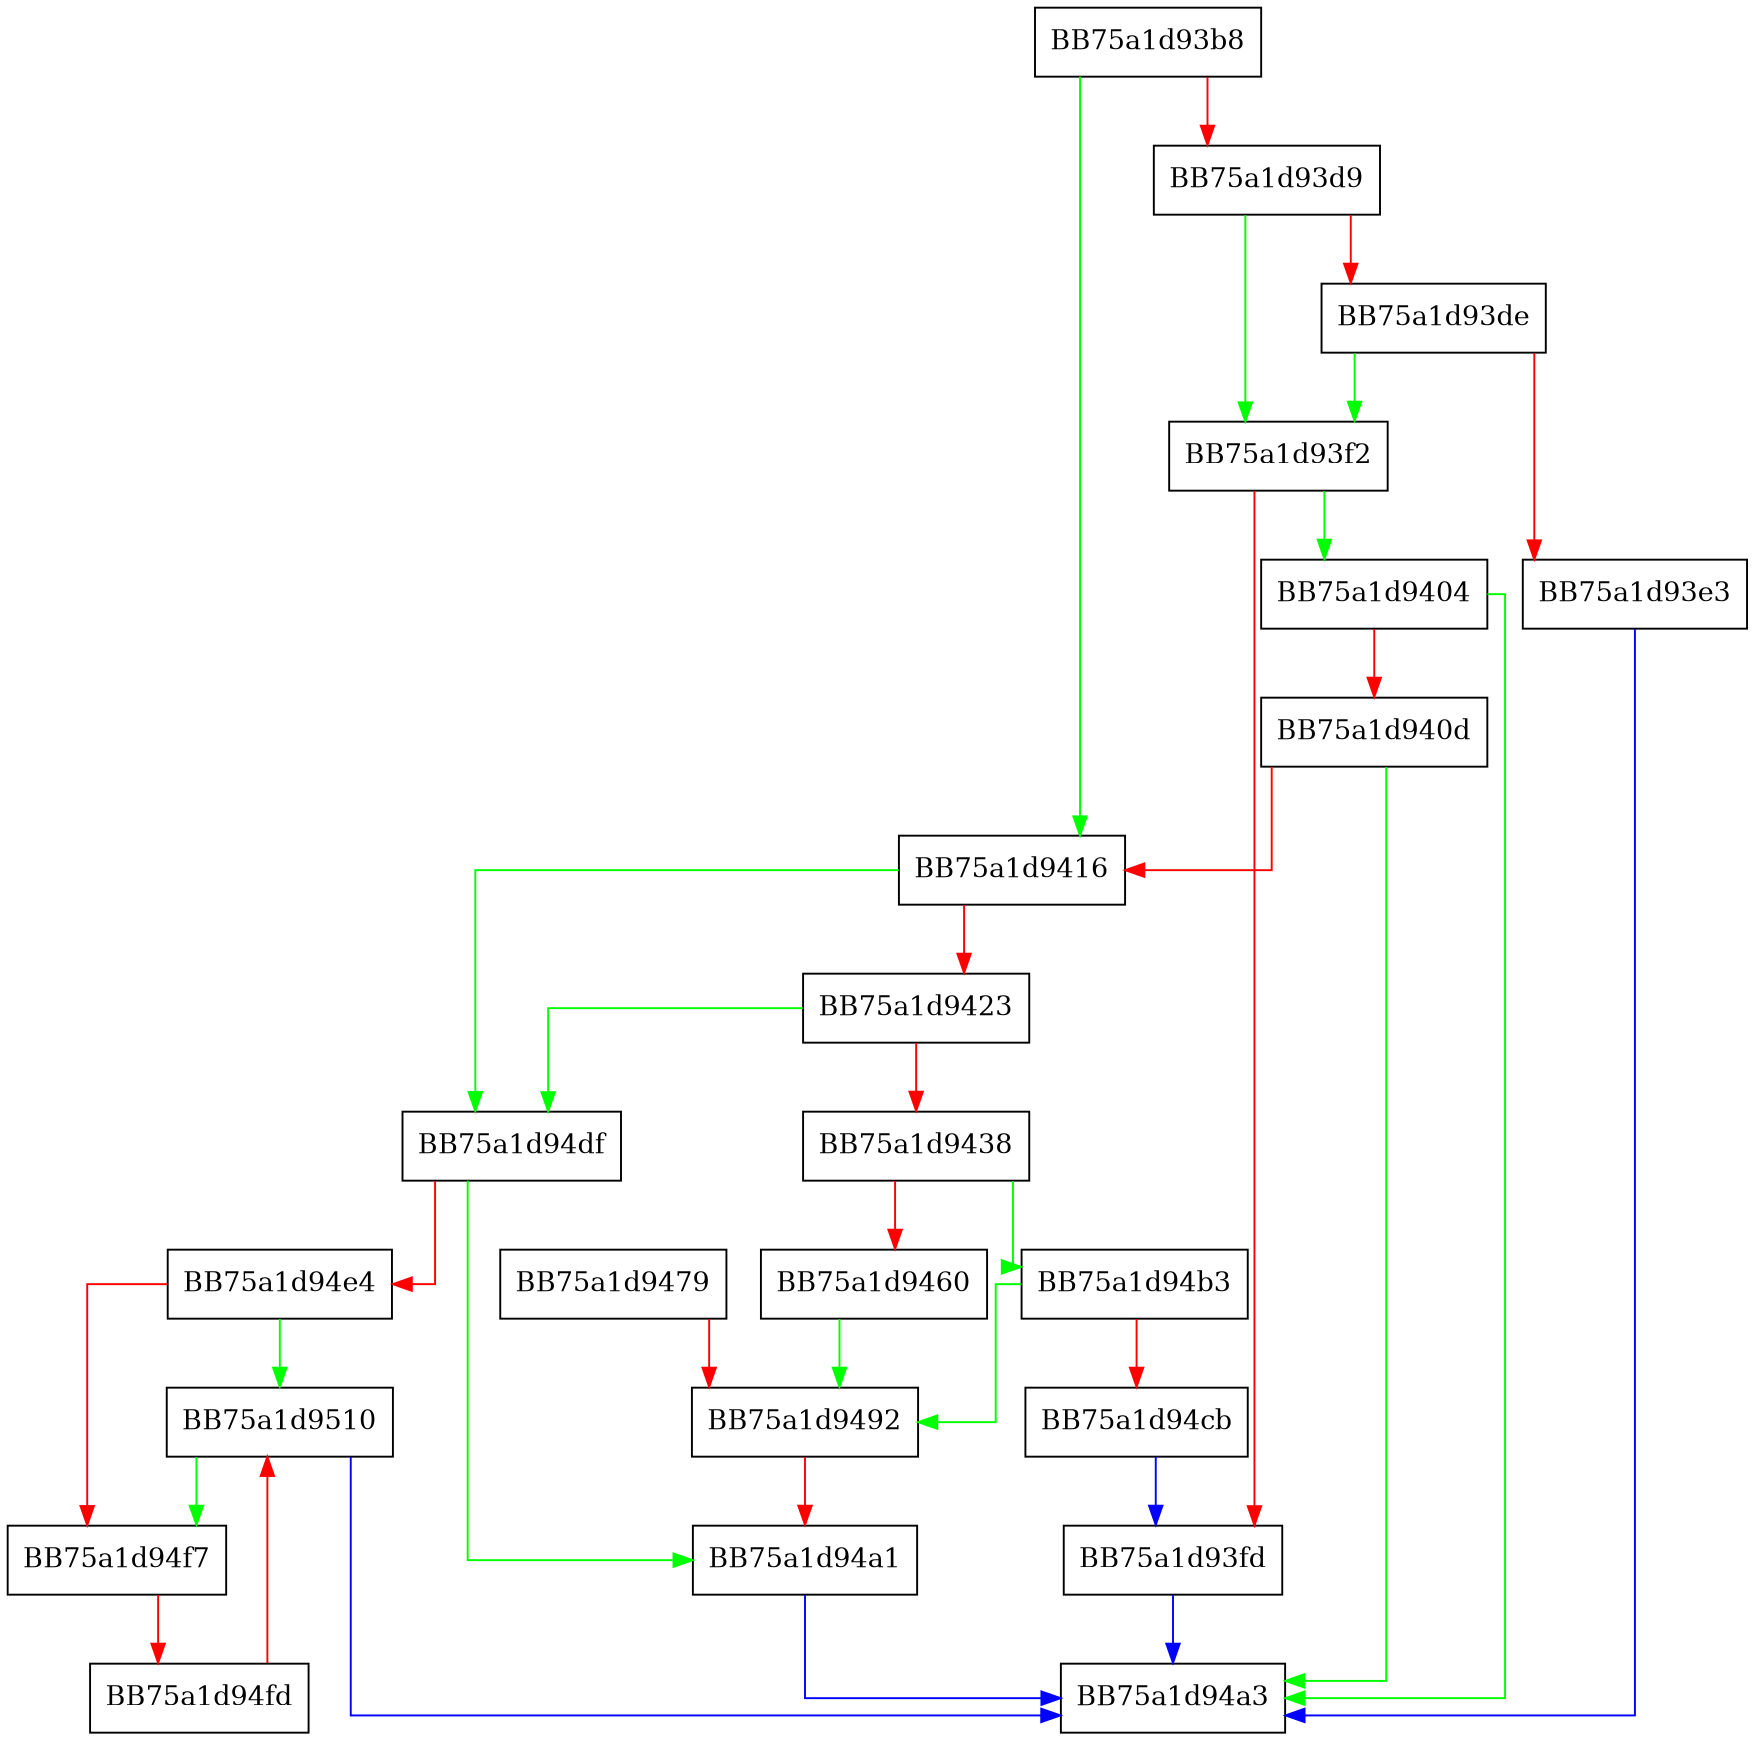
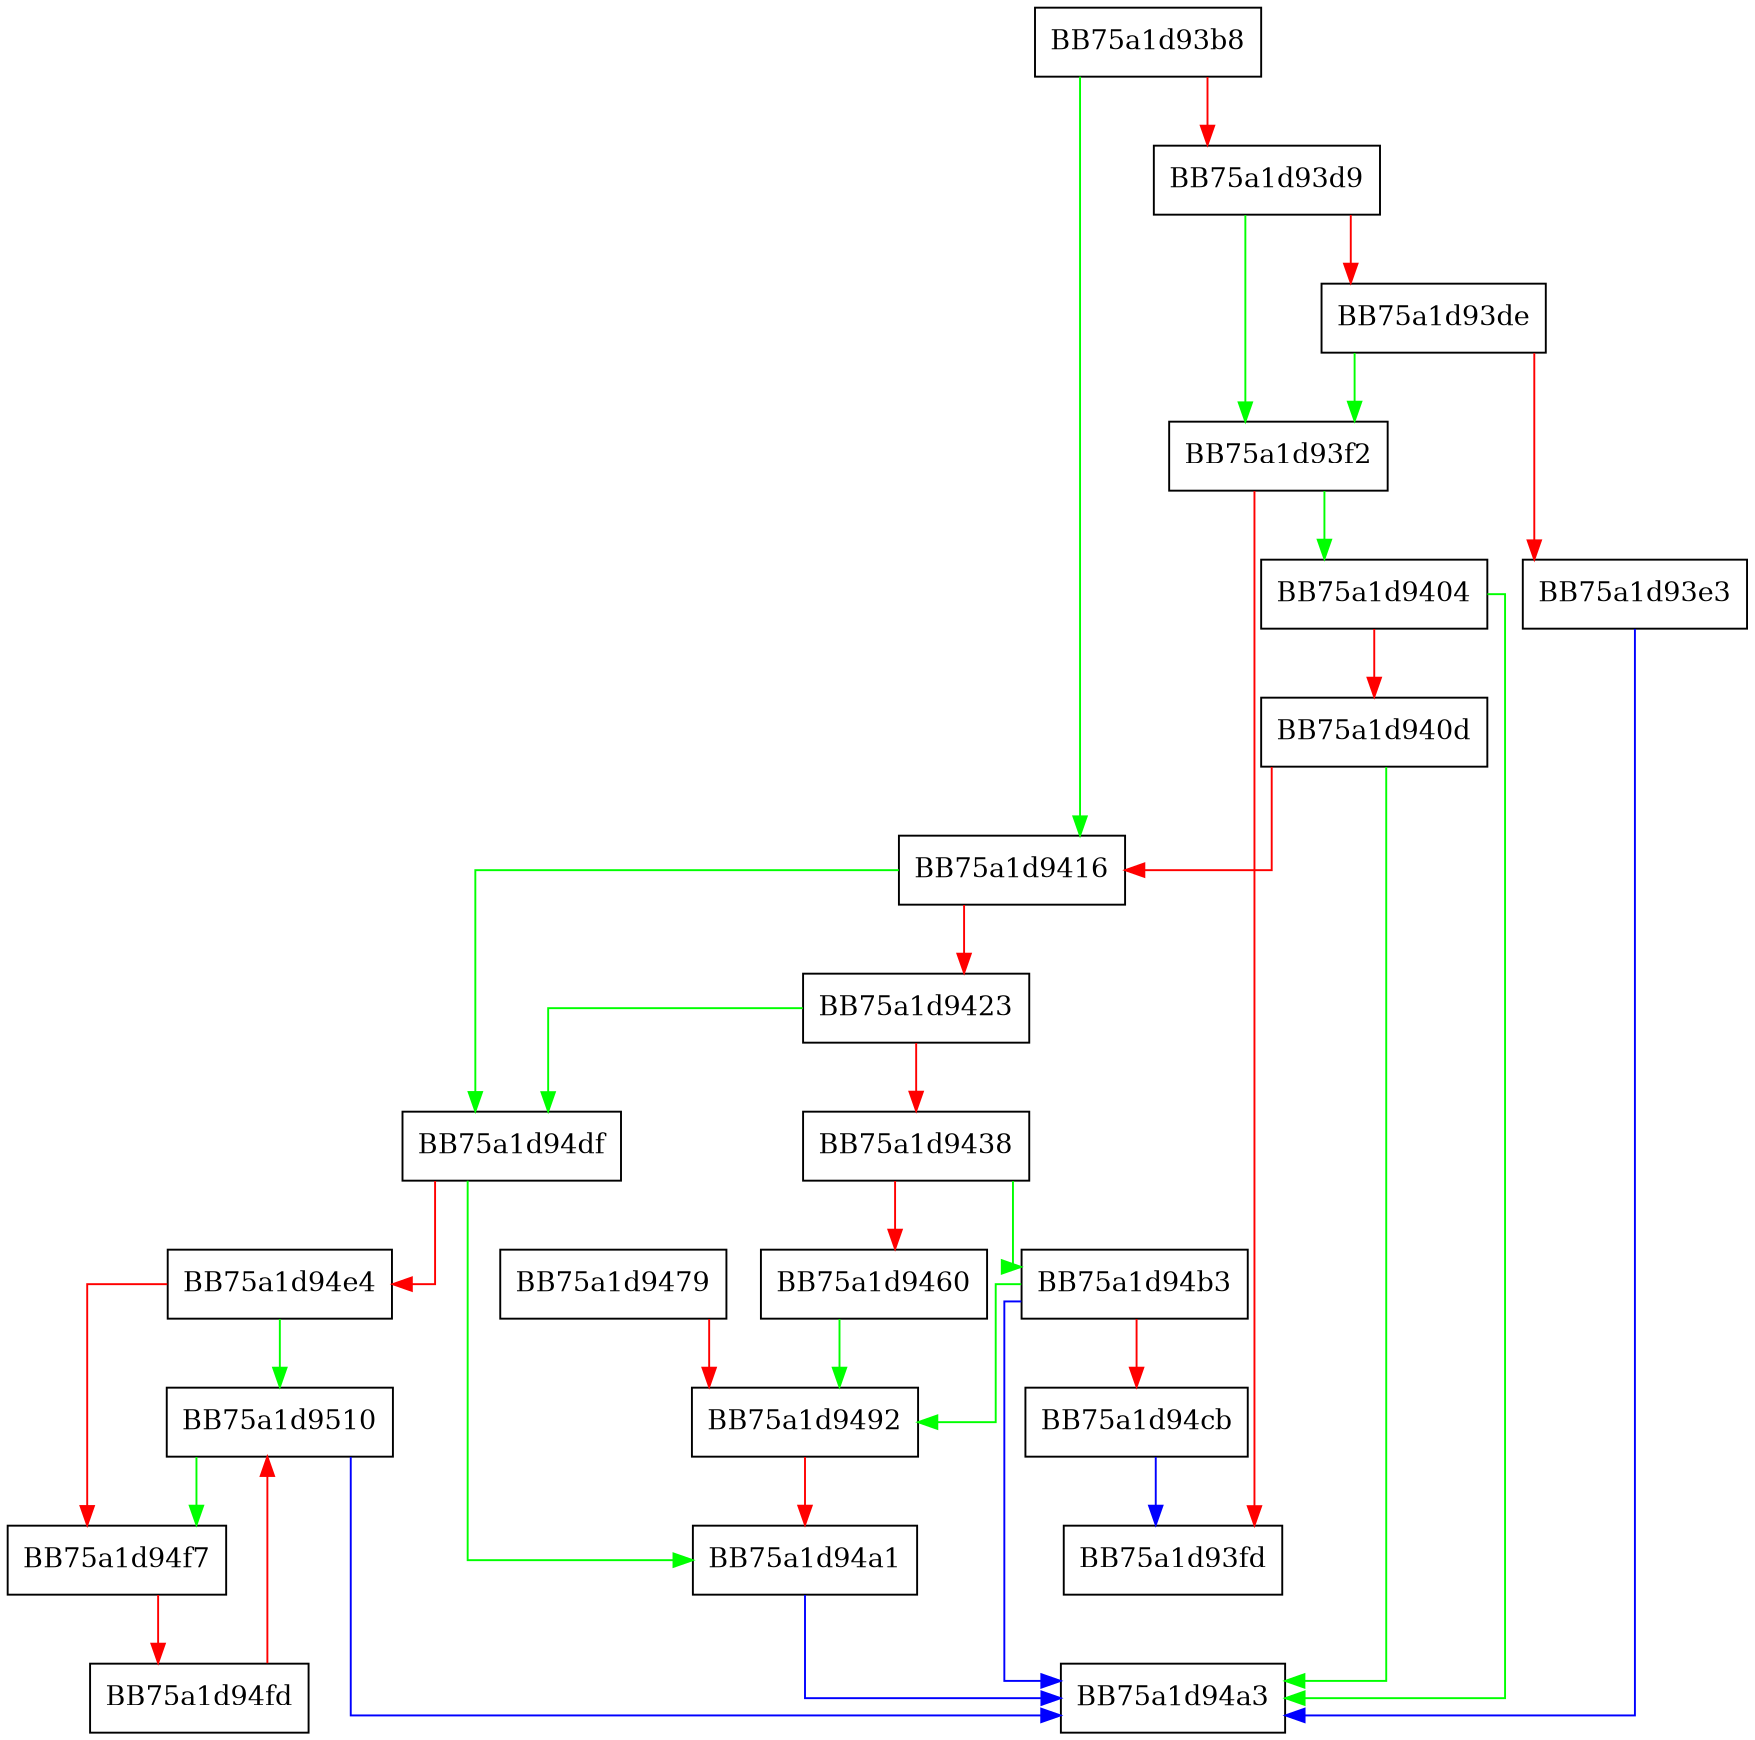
edge "BB75a1d93fd" -> "BB75a1d94a3": now "BB75a1d94b3" -> "BB75a1d94a3"
